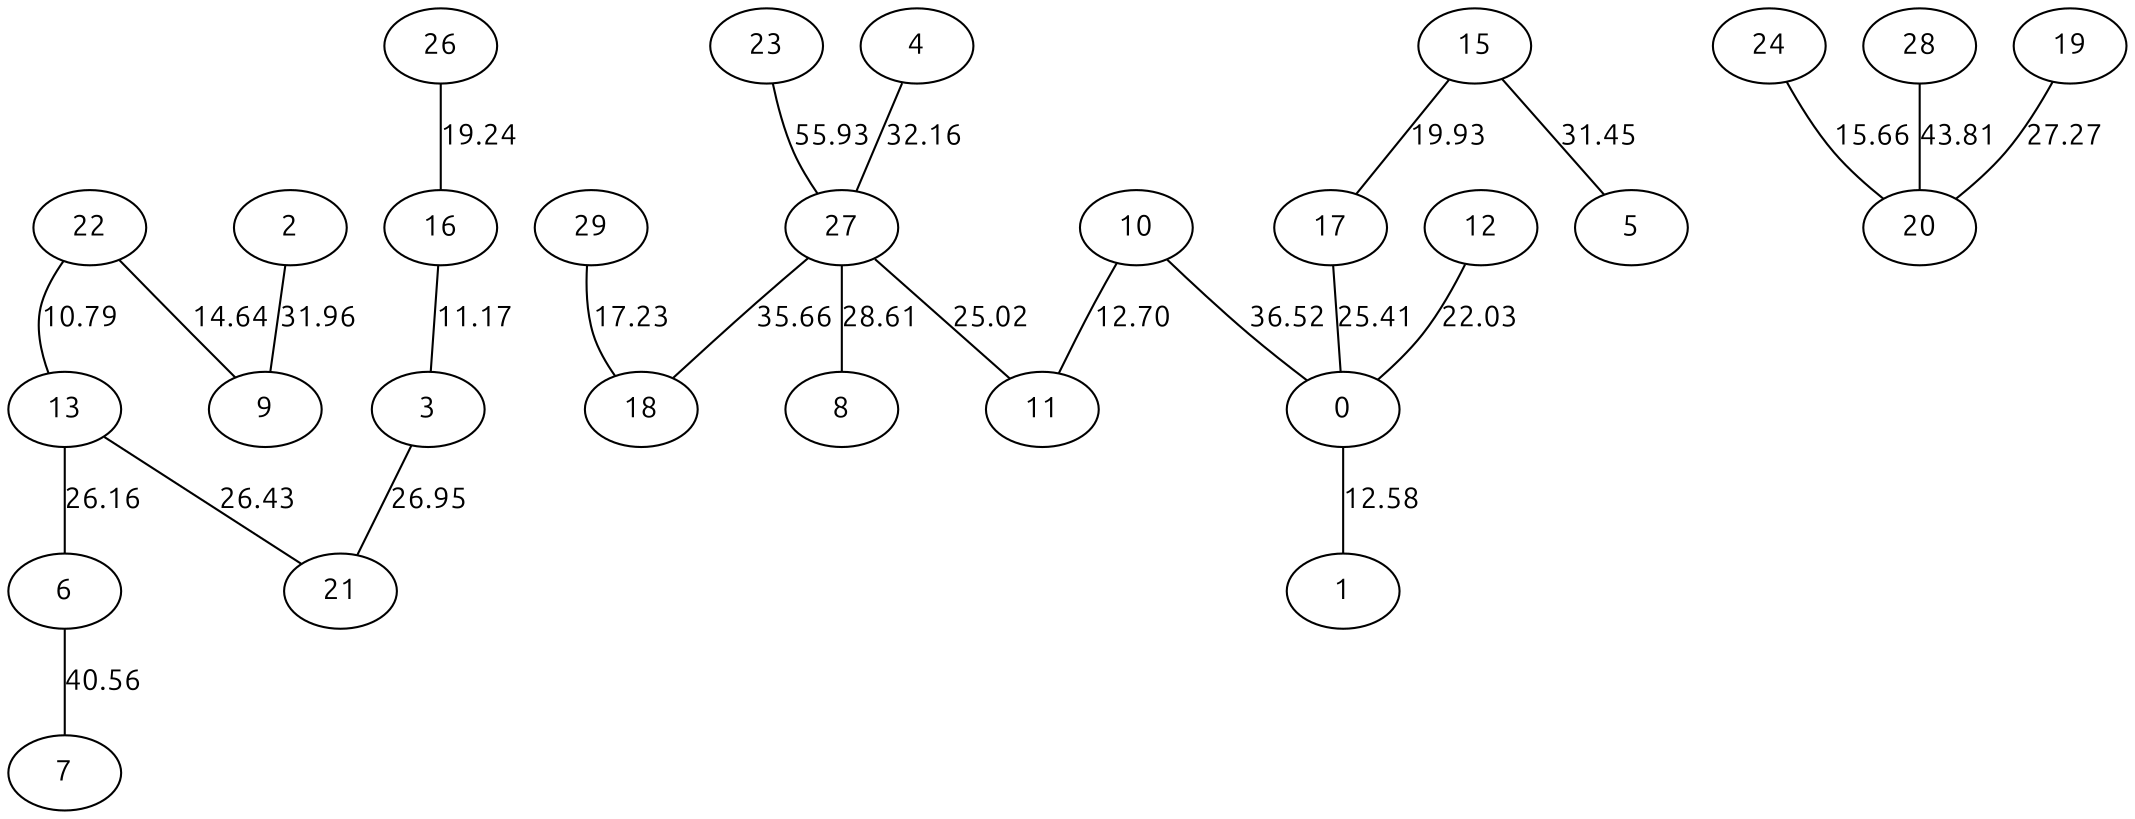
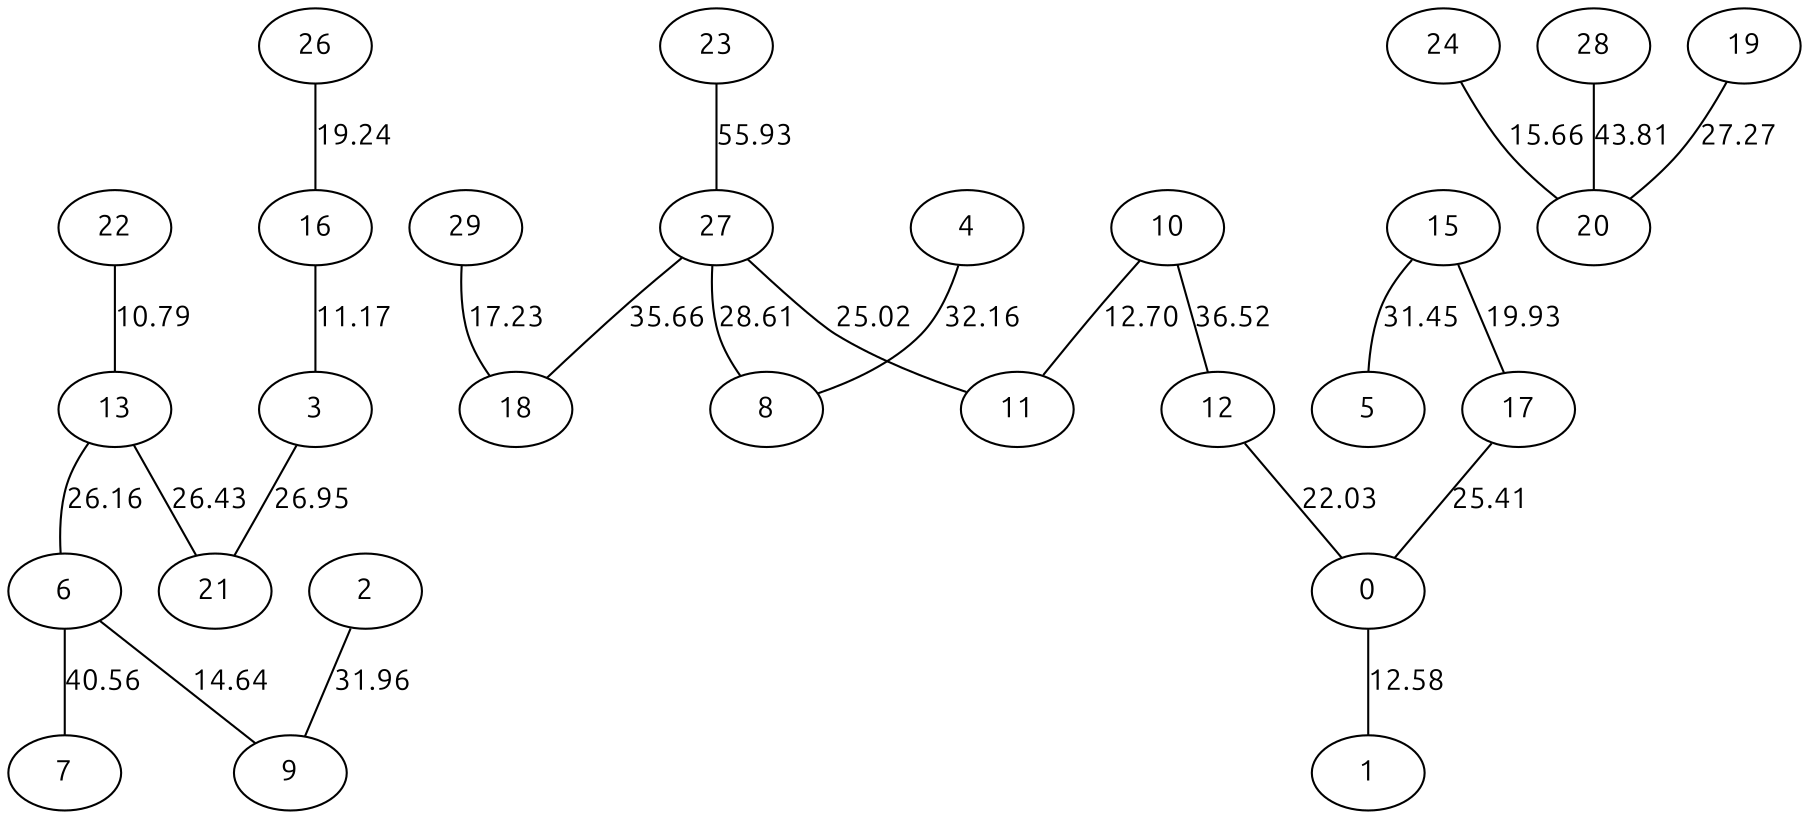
edge "4" -- "27": now "4" -- "8"
edge "22" -- "9": now "6" -- "9"
edge "10" -- "0": now "10" -- "12"
